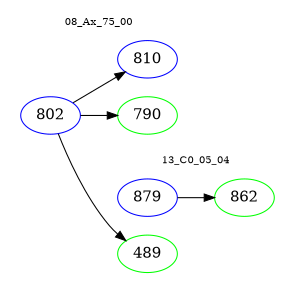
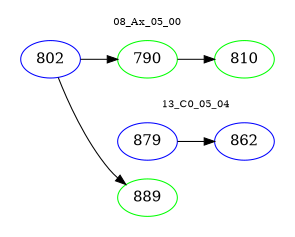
cluster "08_Ax_75_00": label "08_Ax_75_00" -> "08_Ax_05_00"
node "810": color blue -> green
edge "802" -> "810": now "790" -> "810"
node "862": color green -> blue
node "489": label "489" -> "889"
